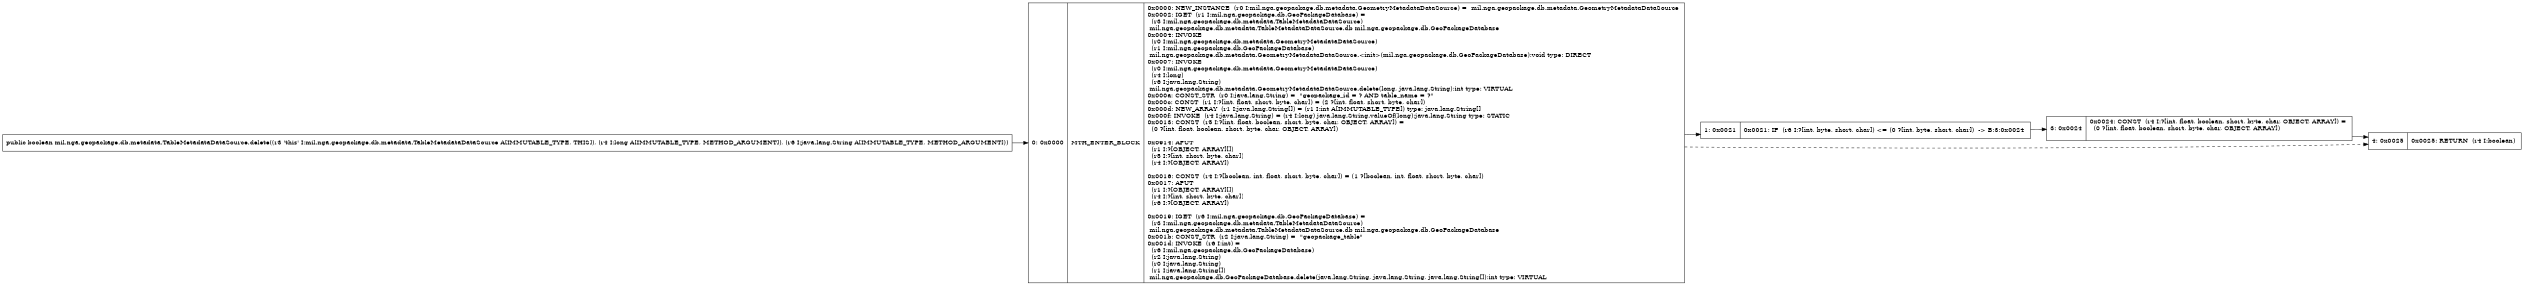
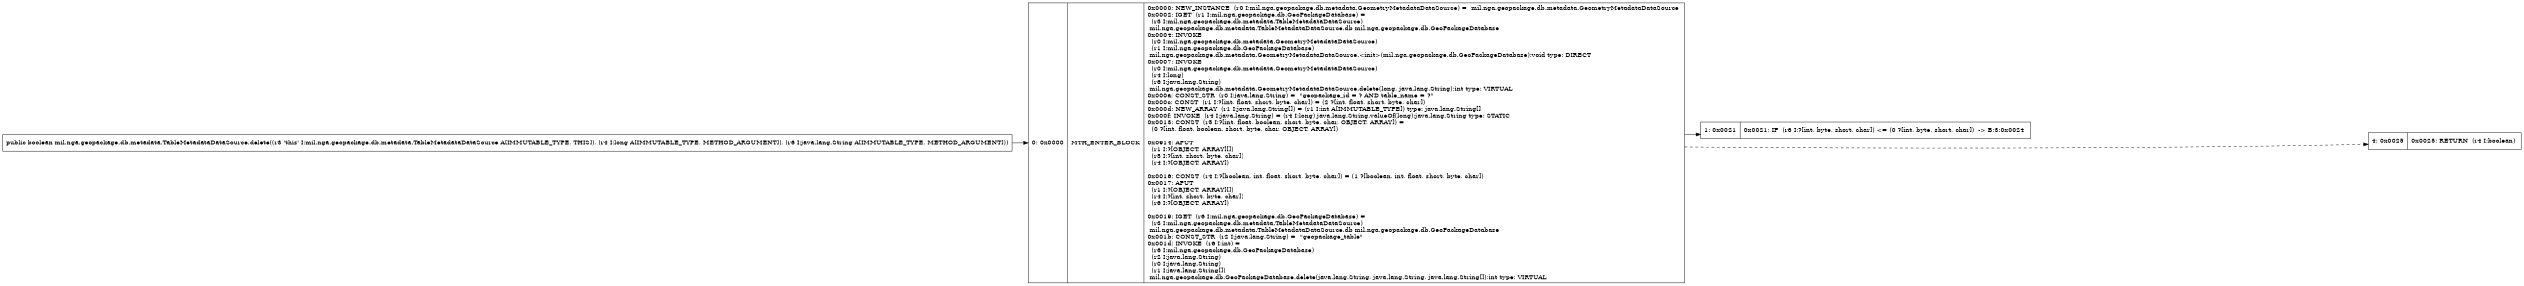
node "3: 0x0024": removed
